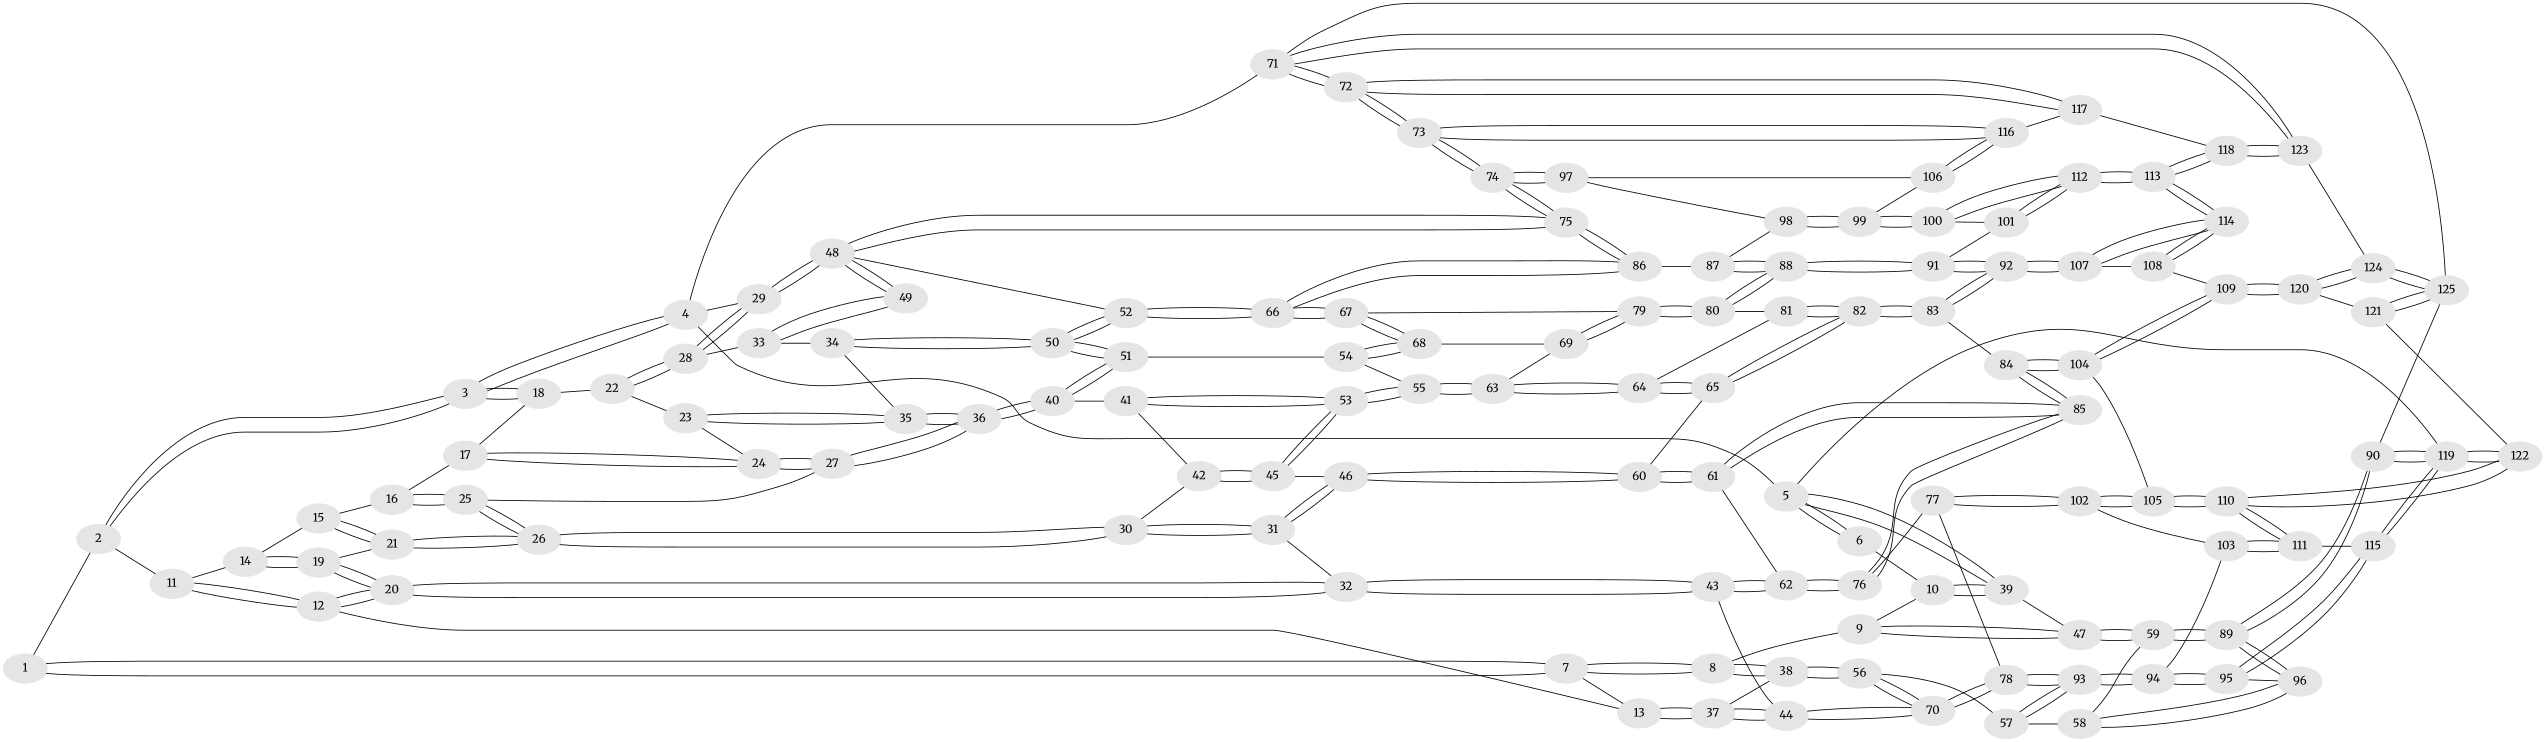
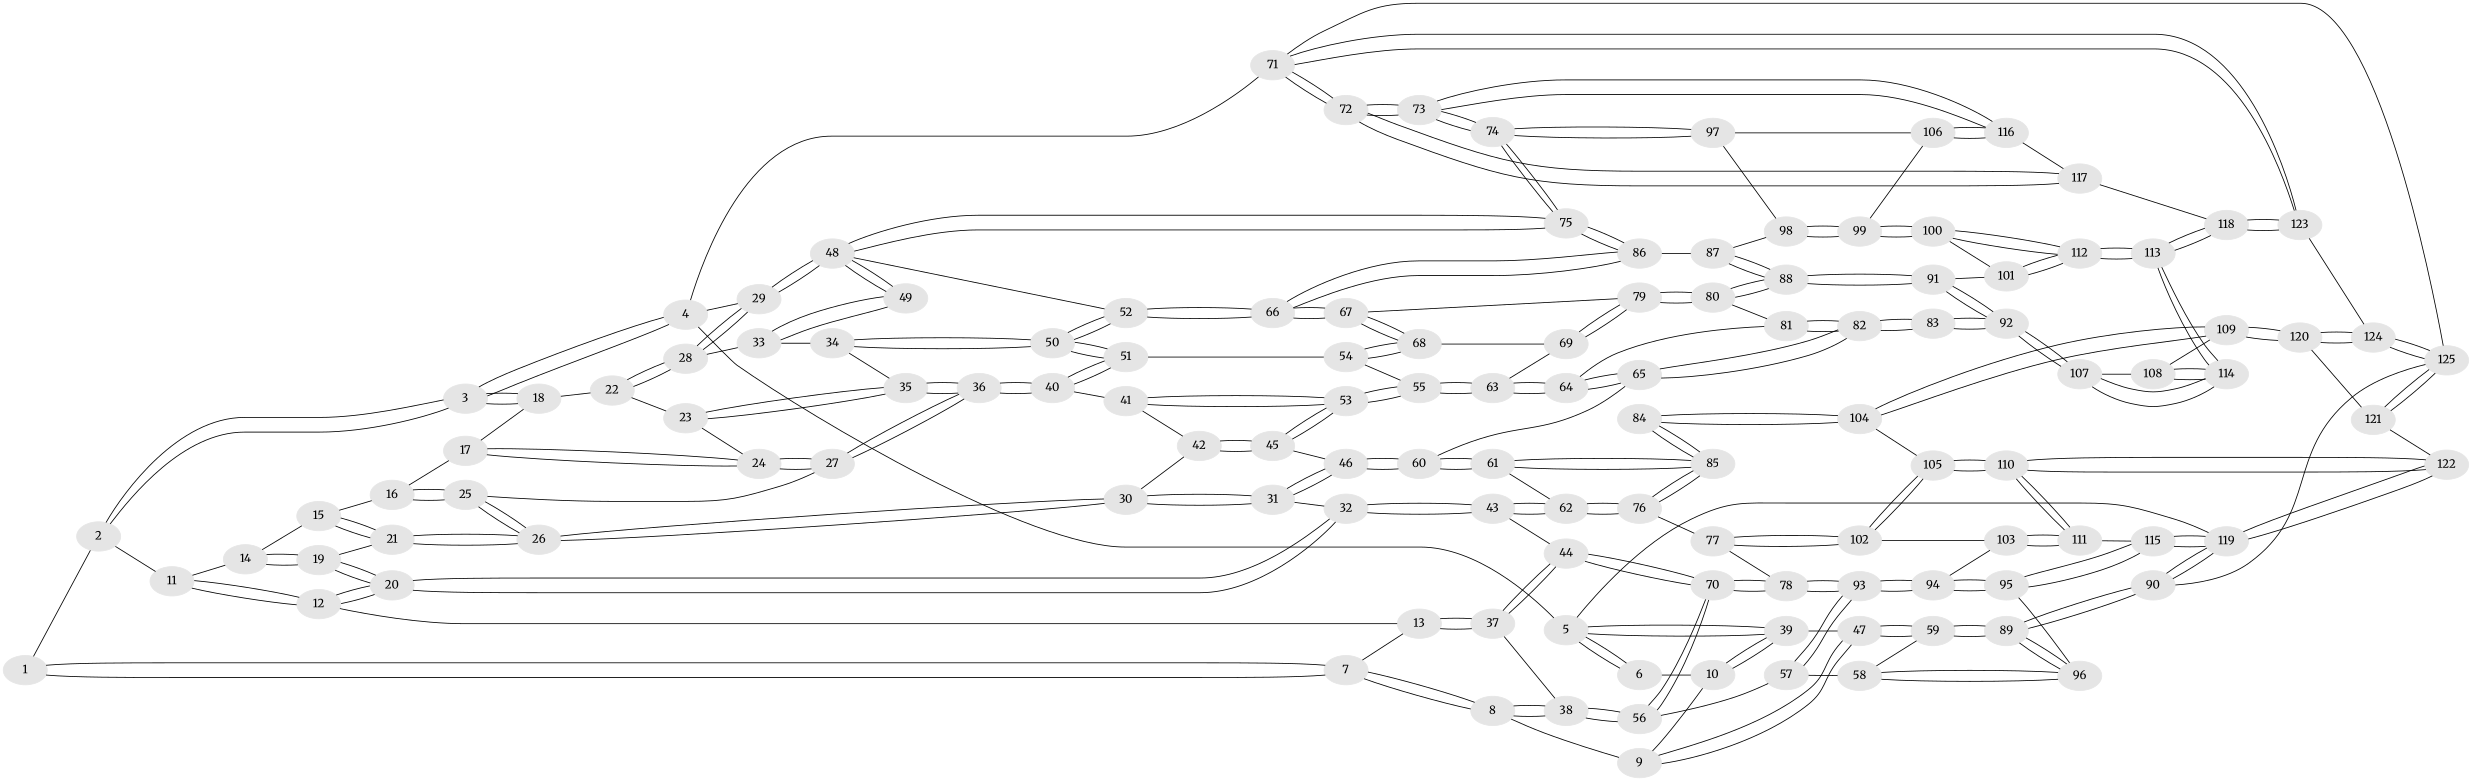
edge "83" -- "84": removed
